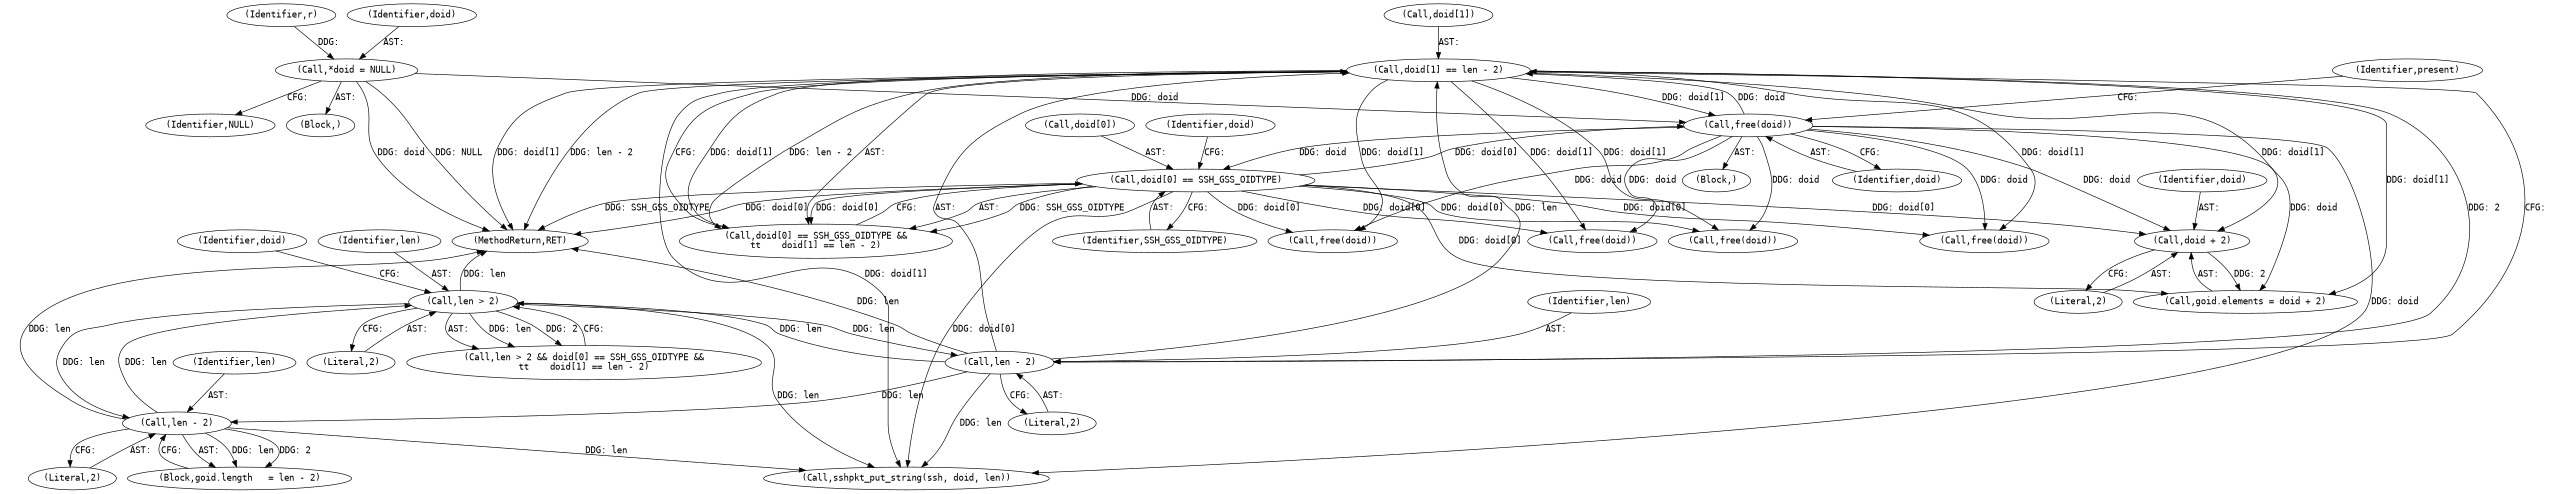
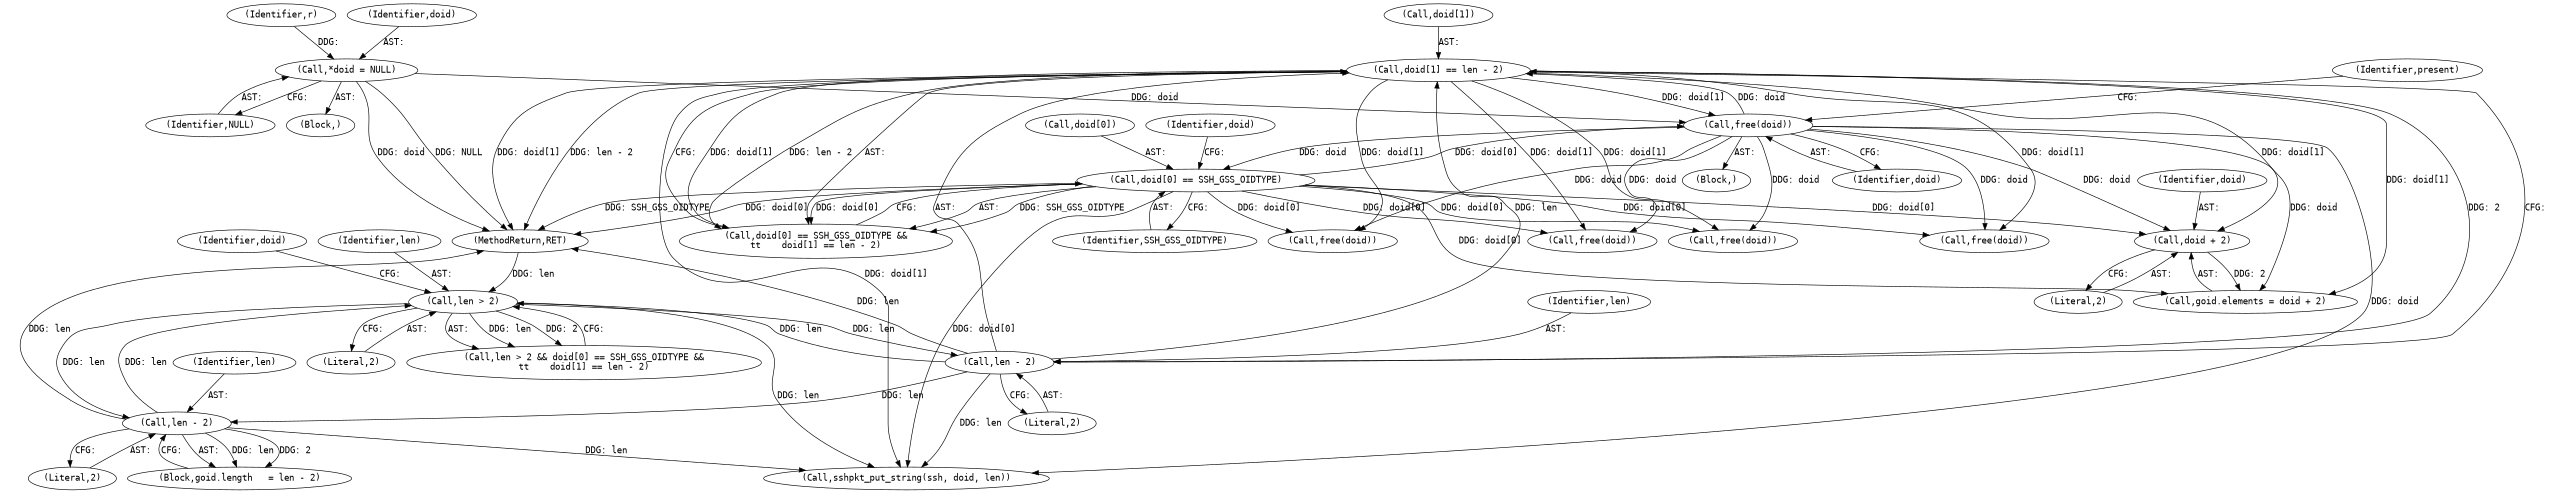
edge "(Identifier,NULL)" -> "(Call,*doid = NULL)": added, label "AST:"
edge "(Call,len > 2)" -> "(MethodReturn,RET)": reversed
